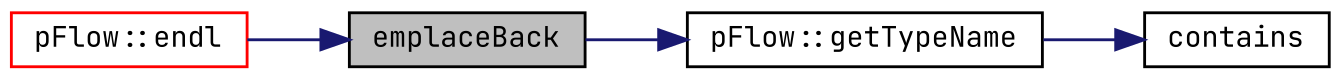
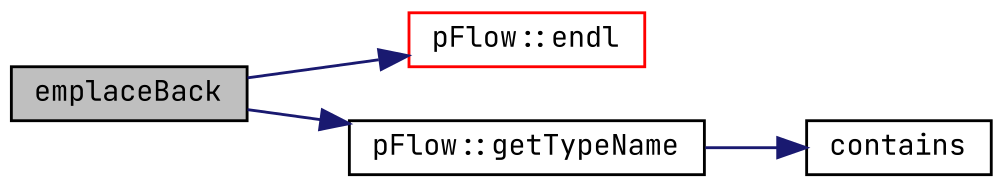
edge "pFlow::endl" -> "emplaceBack": reversed
